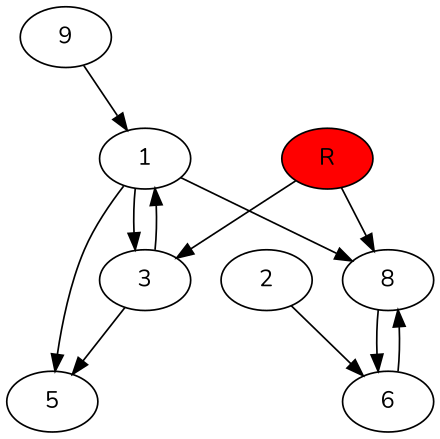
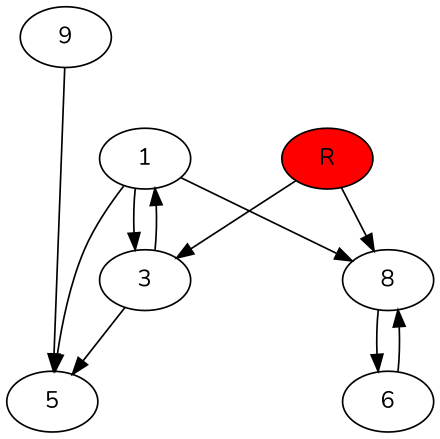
edge "9" -> "1": now "9" -> "5"
node "2": removed
